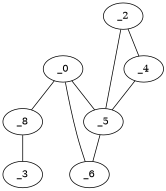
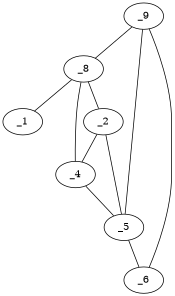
node "_0": label "_0" -> "_9"
edge "_8" -- "_2": added
edge "_8" -- "_4": added
node "_3": label "_3" -> "_1"
